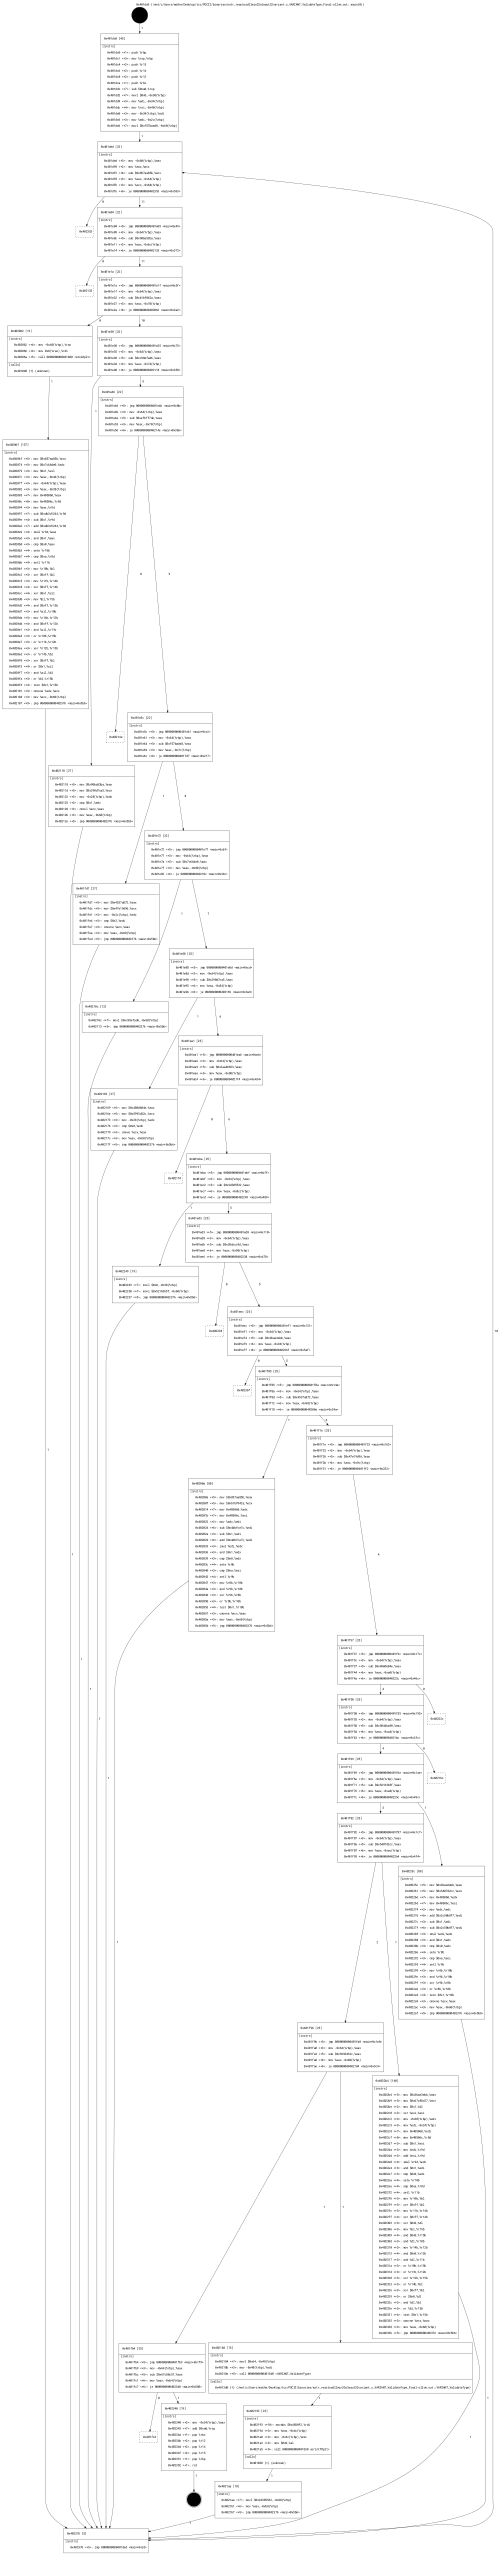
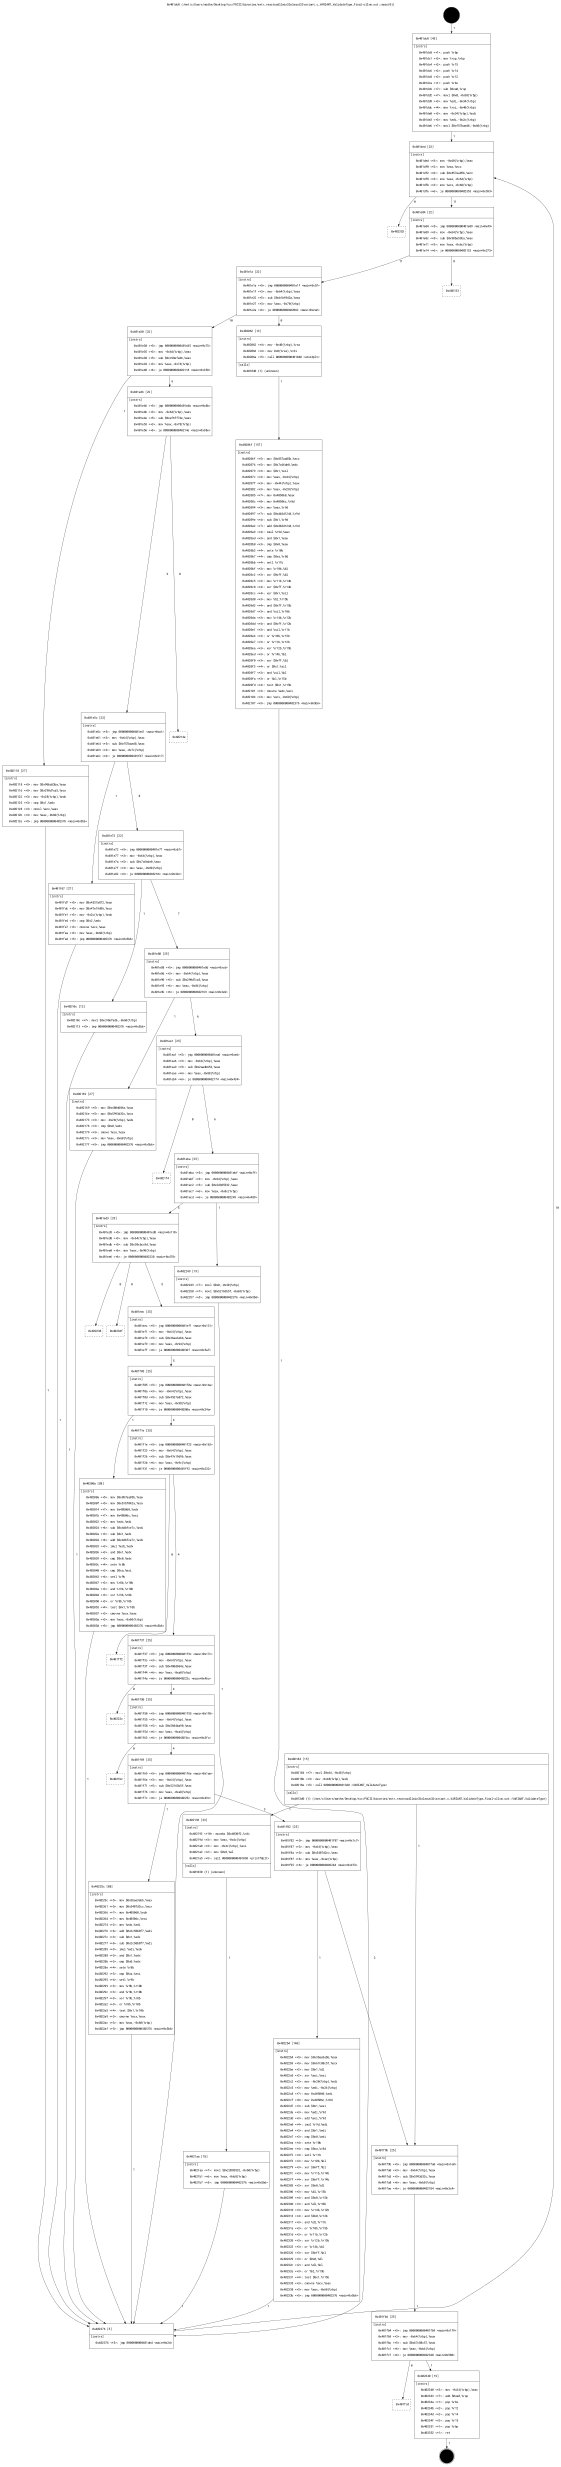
edge "0x401eec [25]" -> "0x40236f": now "0x401ed3 [25]" -> "0x40236f"
node "0x401ff2": added
edge "0x401f9b [25]" -> "0x402184 [15]": reversed
